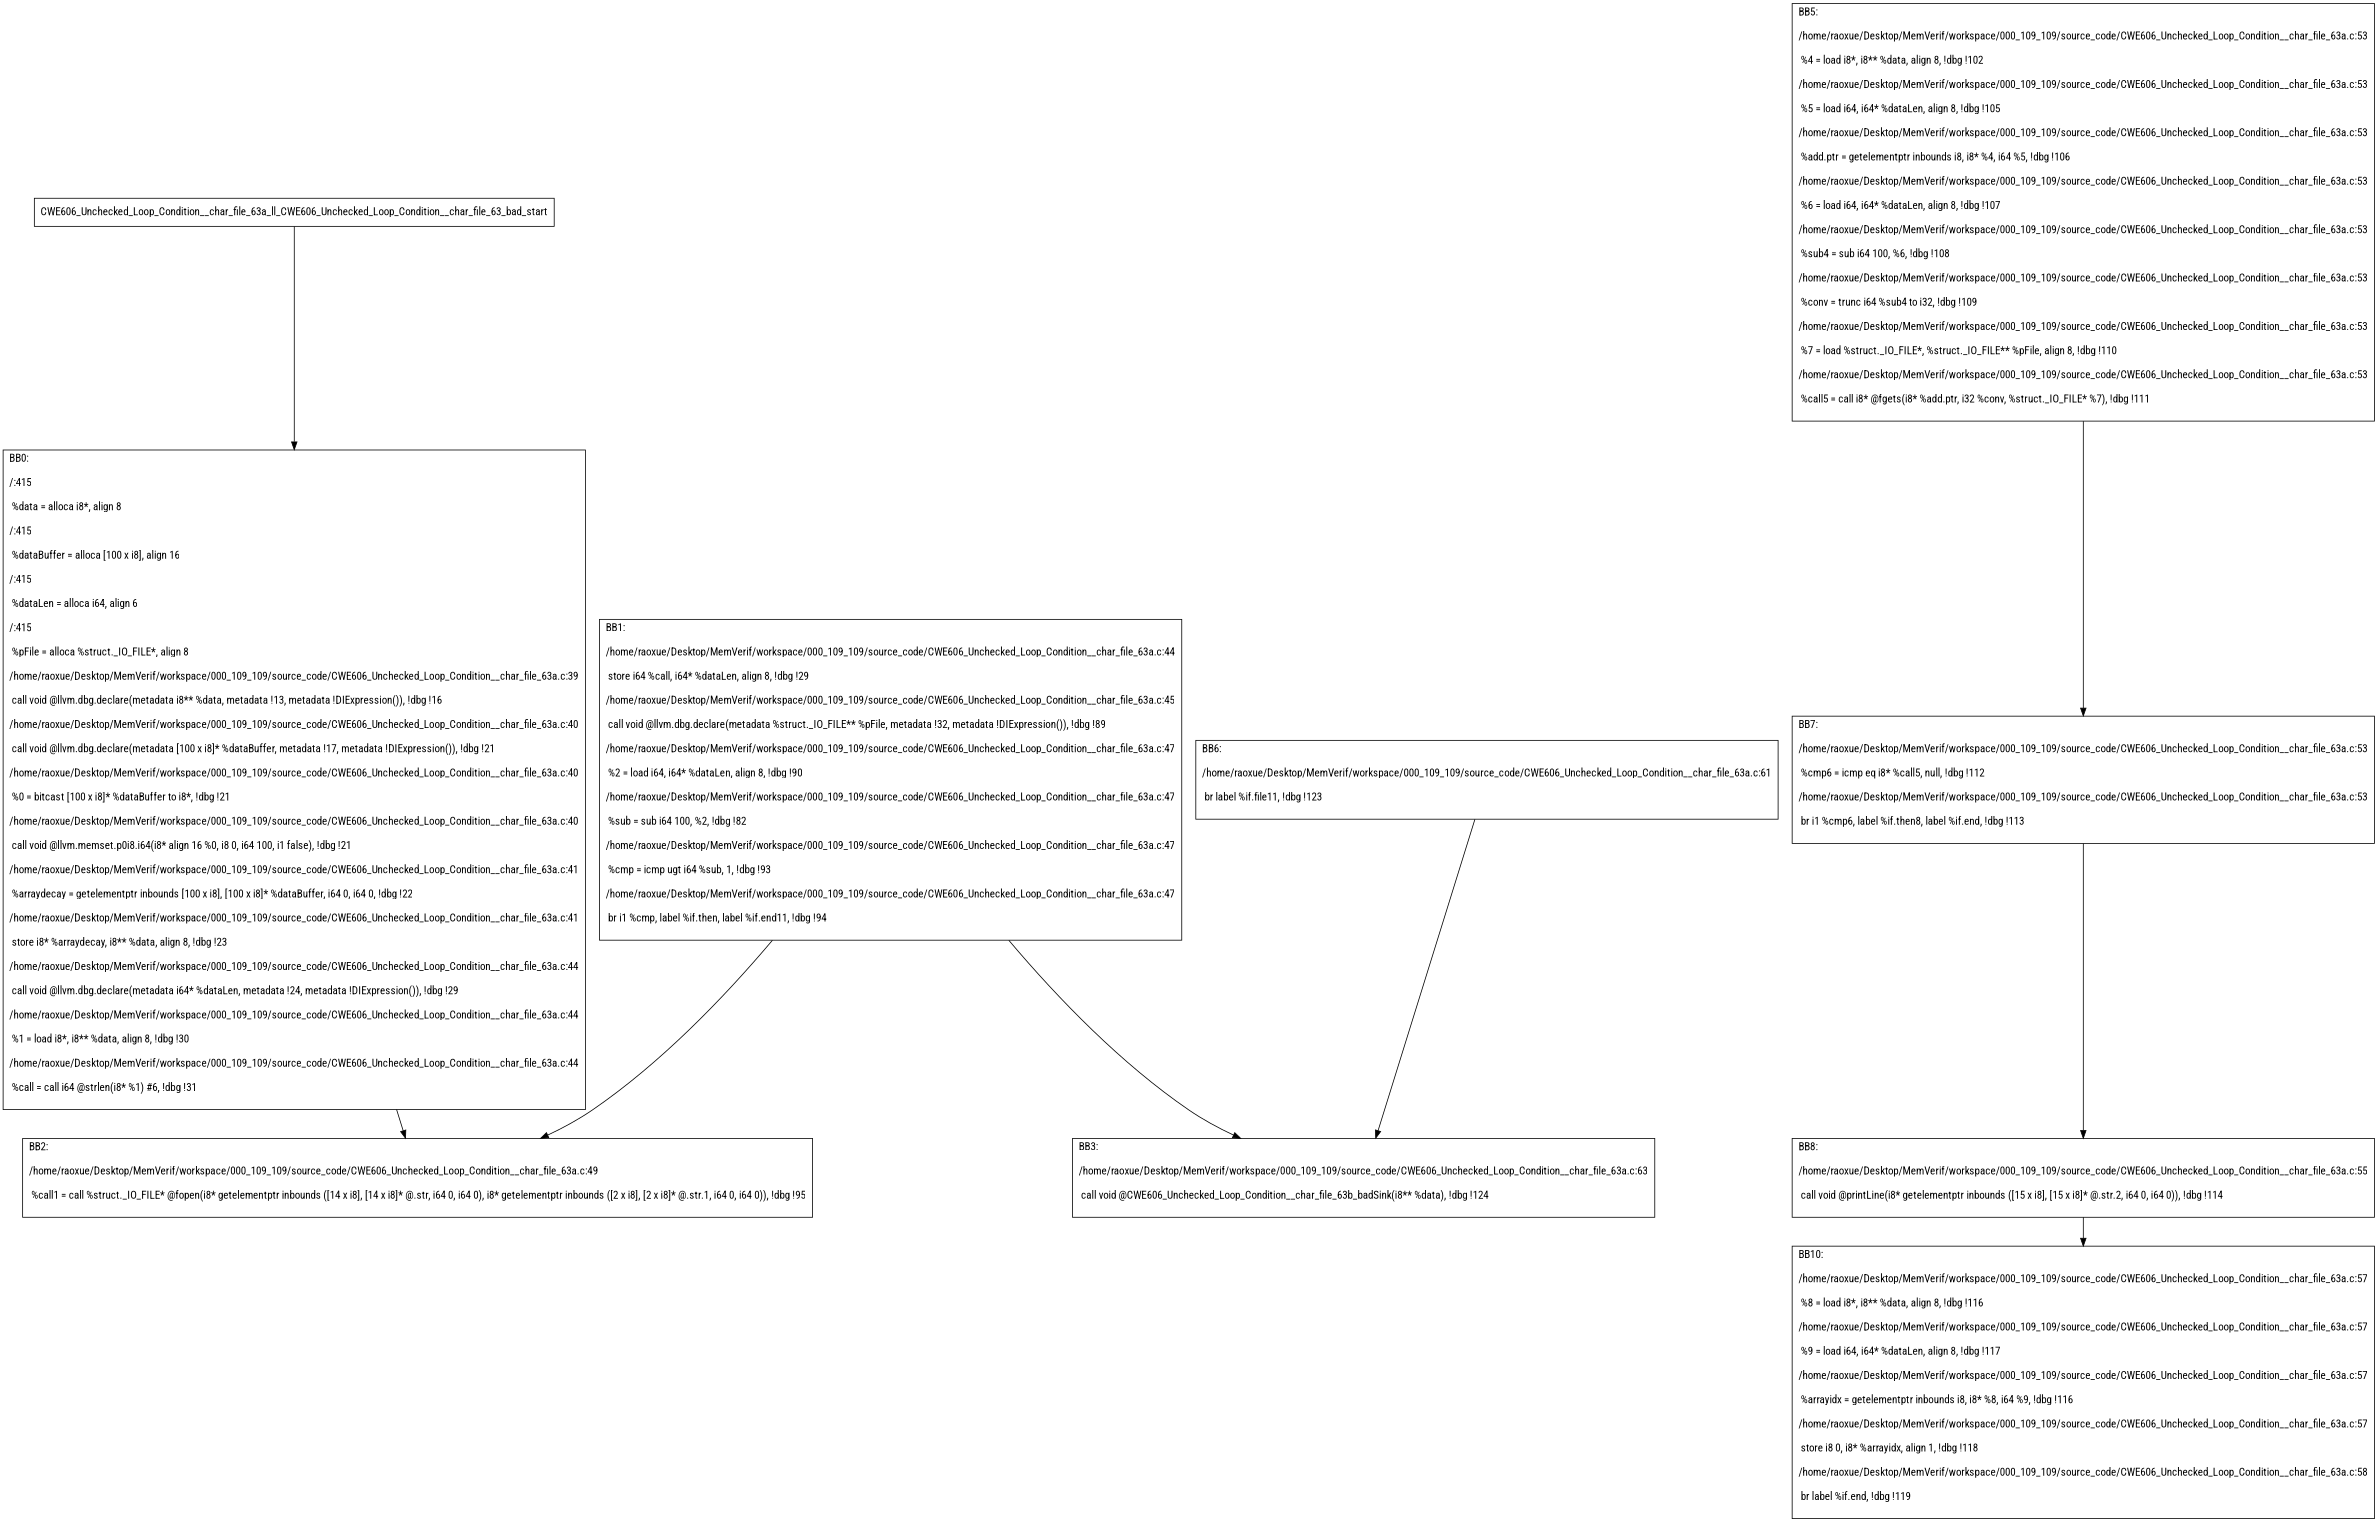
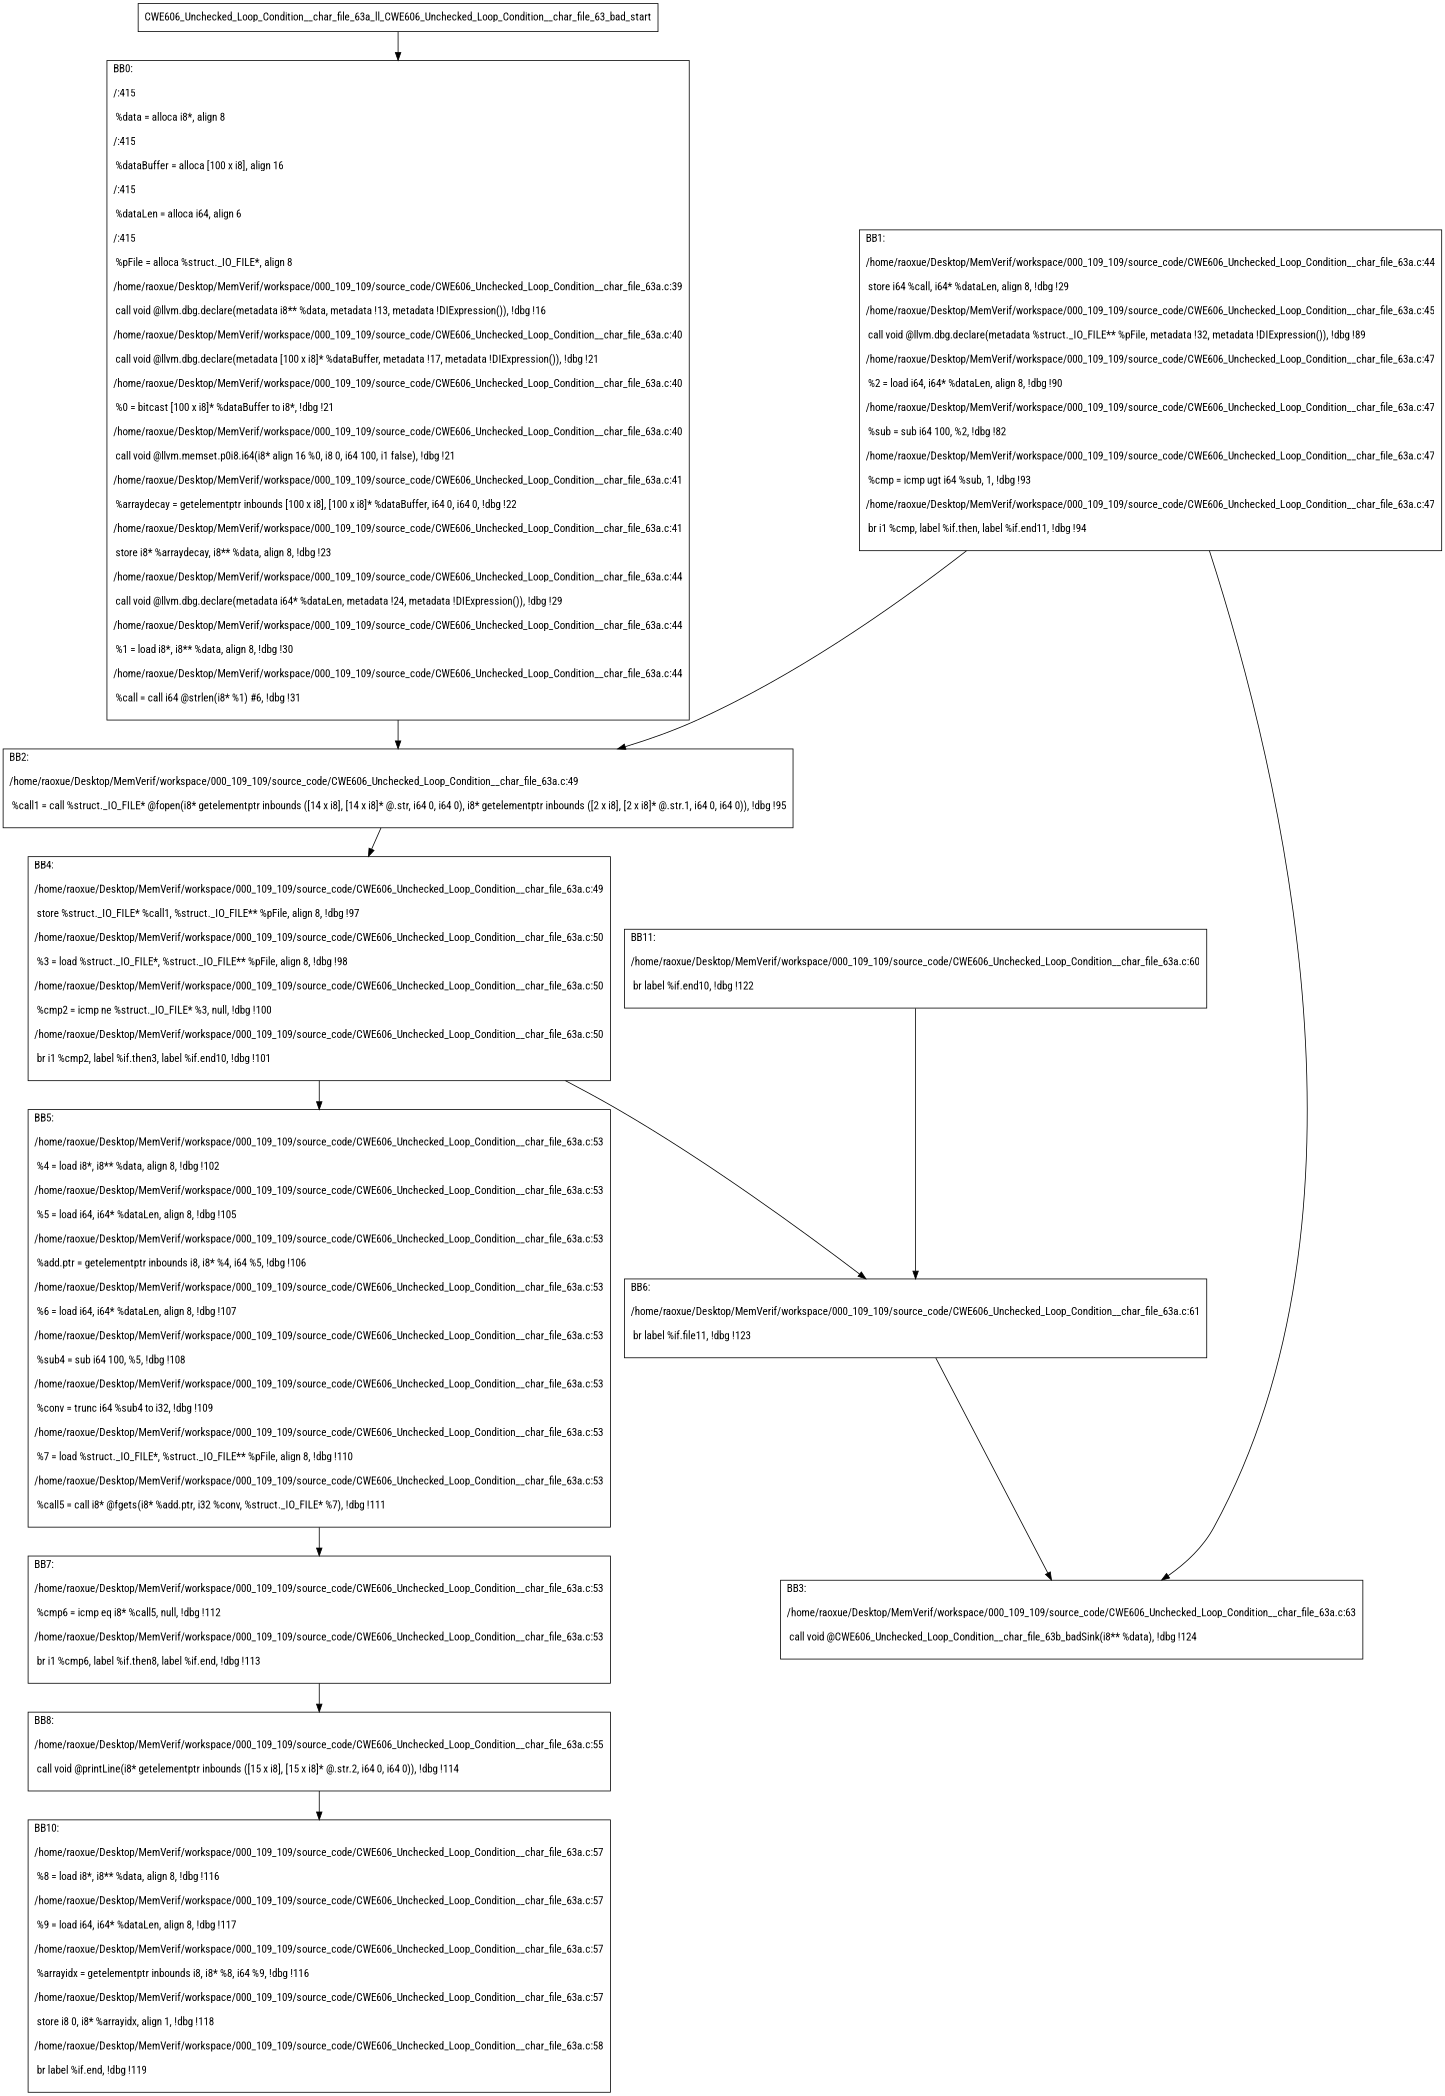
node "BB5:": text "%sub4 = sub i64 100, %6, !dbg !108" -> "%sub4 = sub i64 100, %5, !dbg !108"
node "BB4:": added
node "BB11:": added
